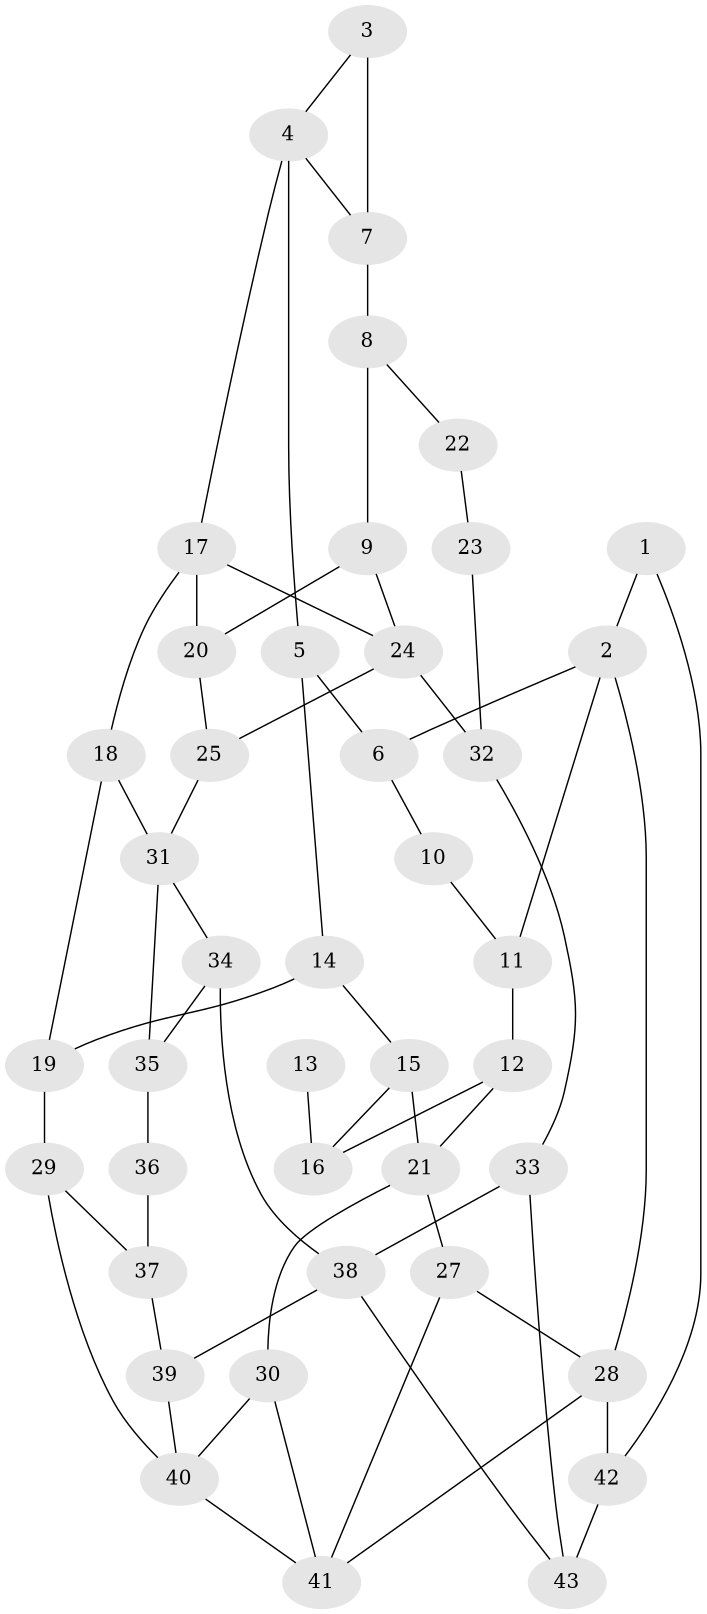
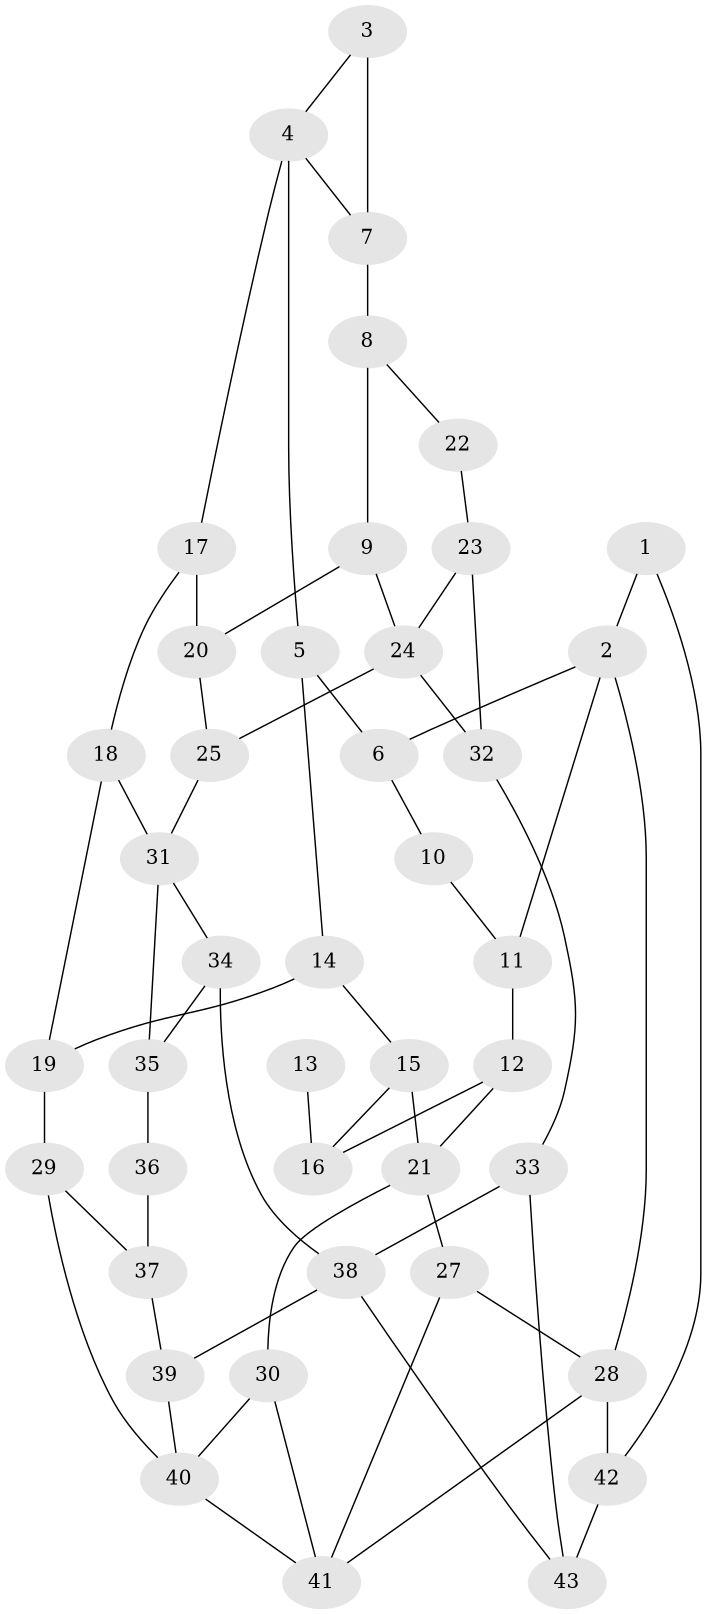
edge "17" -- "24": now "23" -- "24"
